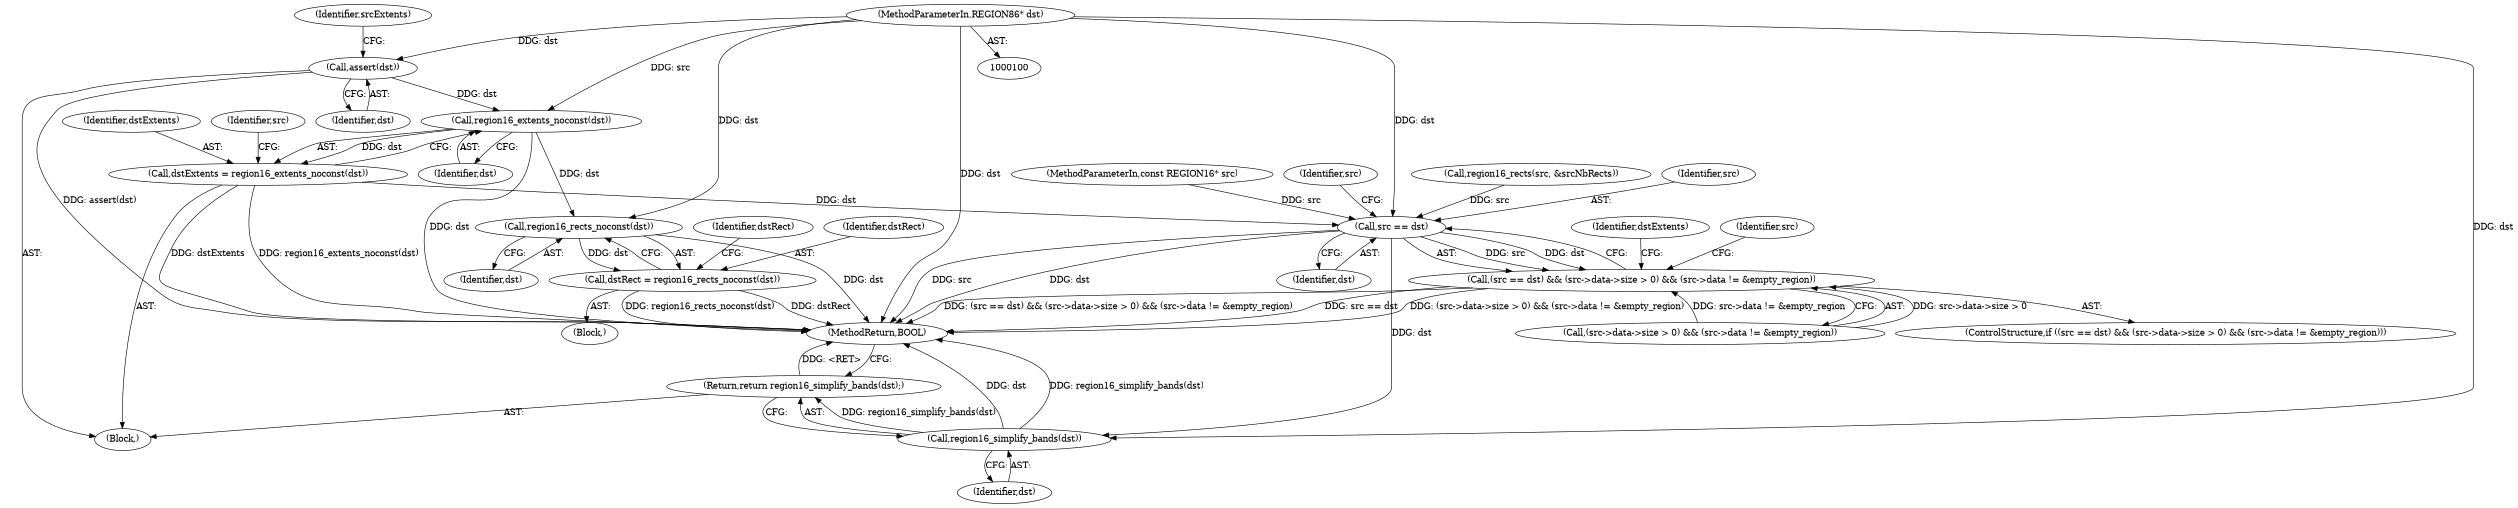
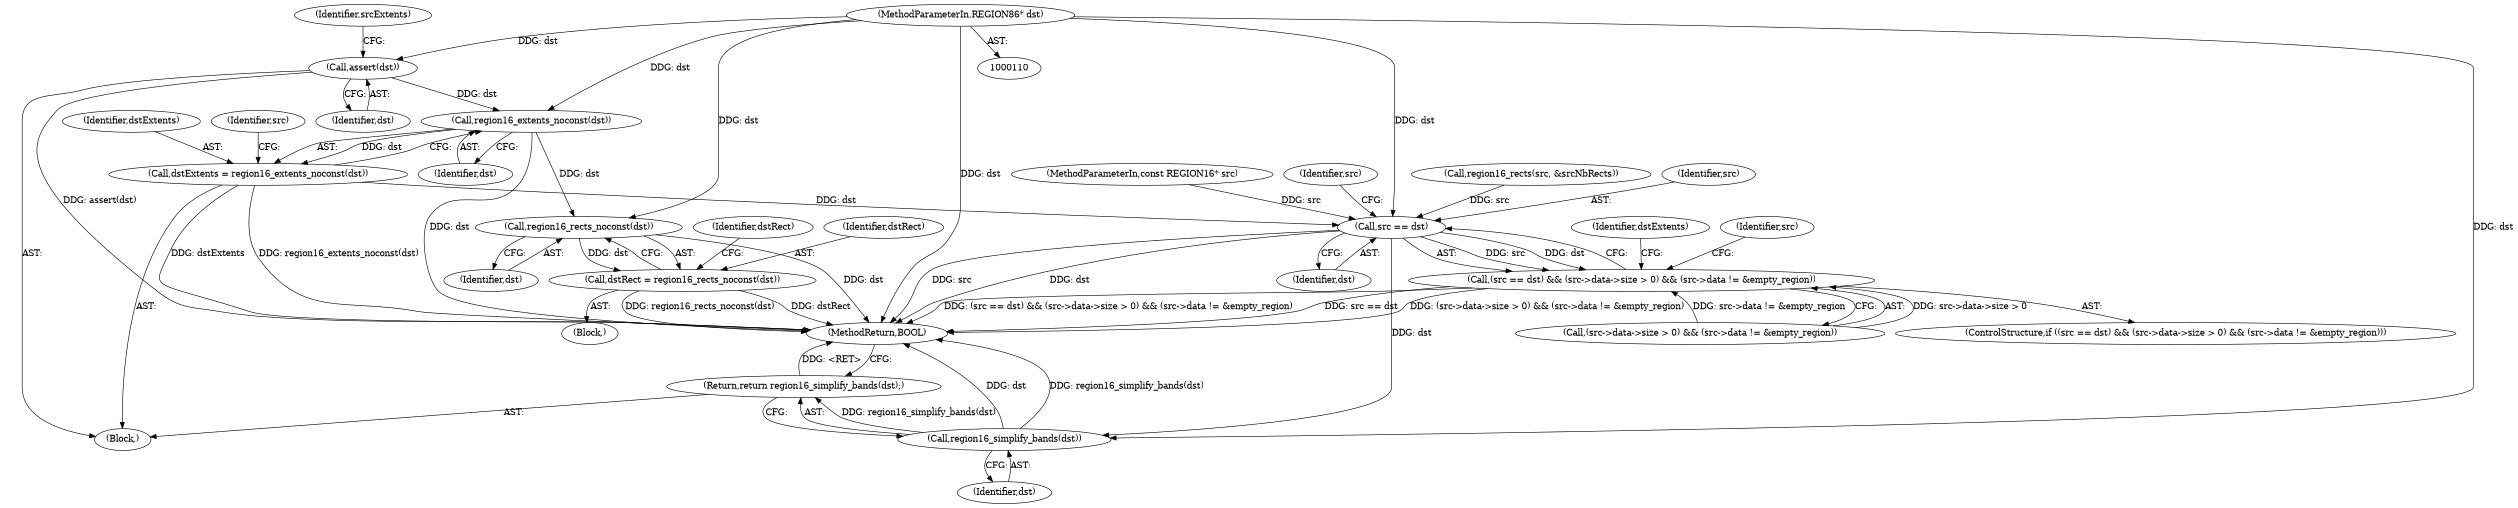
edge "(MethodParameterIn,REGION86* dst)" -> "(Call,region16_extents_noconst(dst))": label "DDG: src" -> "DDG: dst"
node "1000100": label "1000100" -> "1000110"
